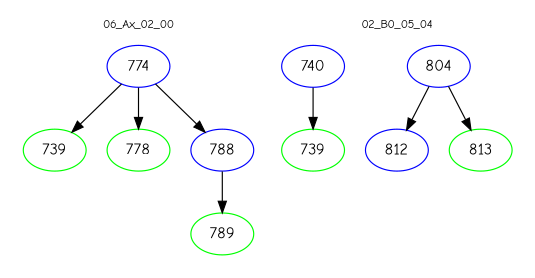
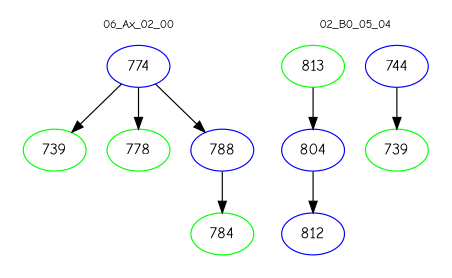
node "740": label "740" -> "744"
edge "804" -> "813": reversed
node "789": label "789" -> "784"
